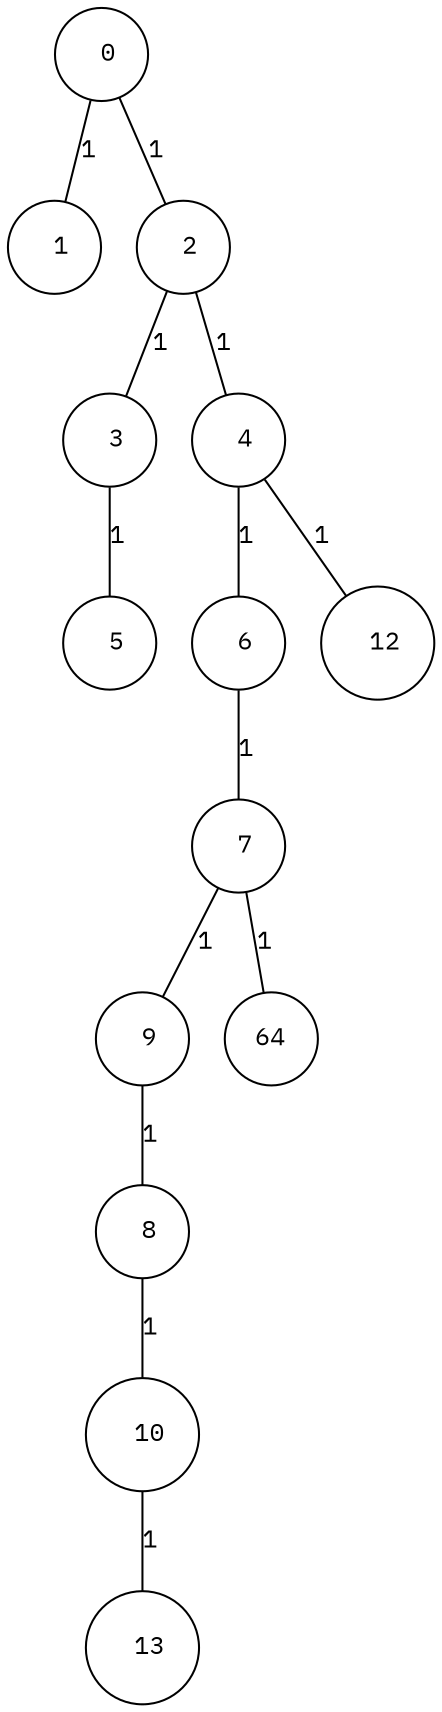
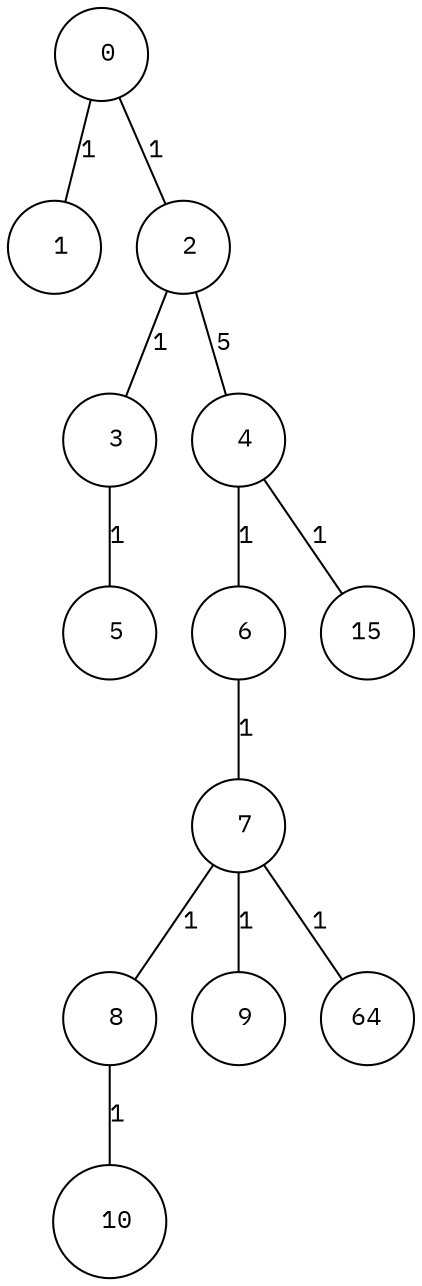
edge "2" -- "4": label "1" -> "5"
node "12": label "12" -> "15"
edge "9" -- "8": now "7" -- "8"
node "13": removed
